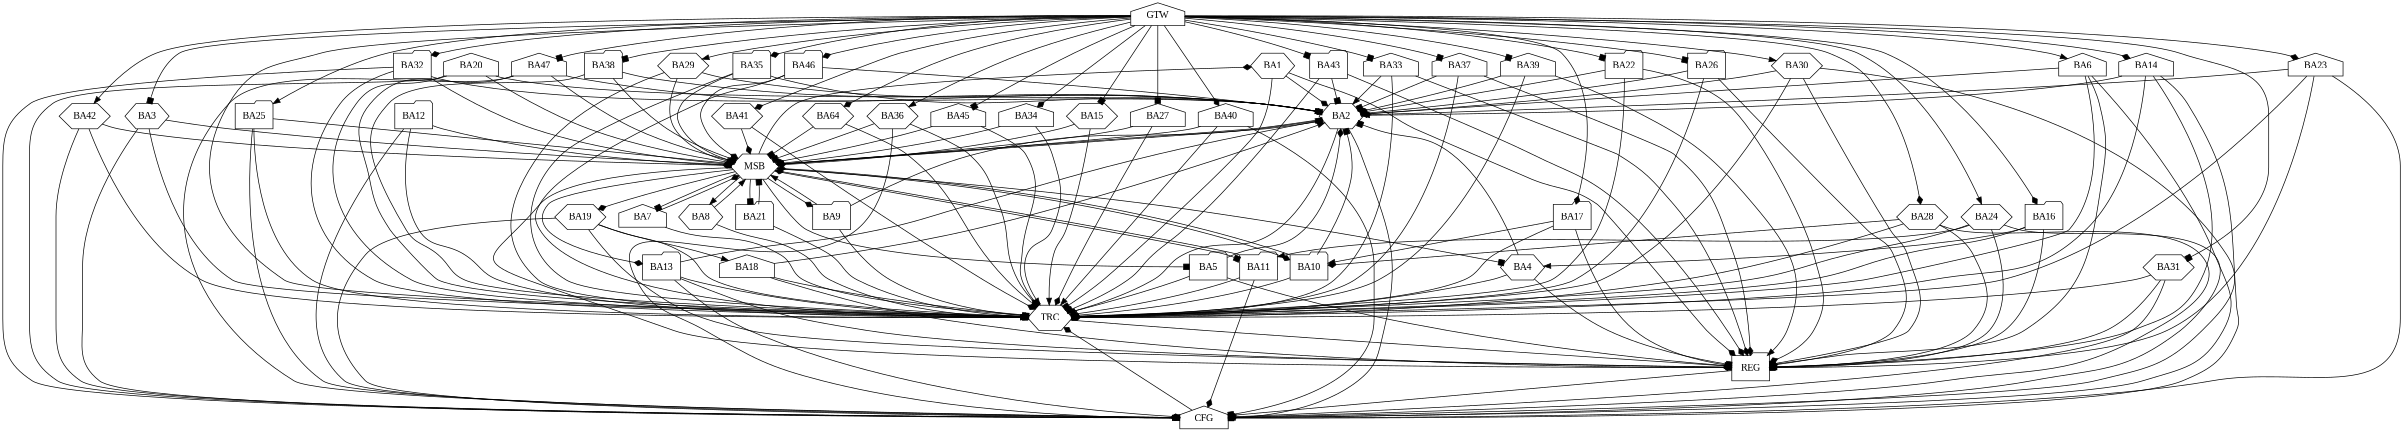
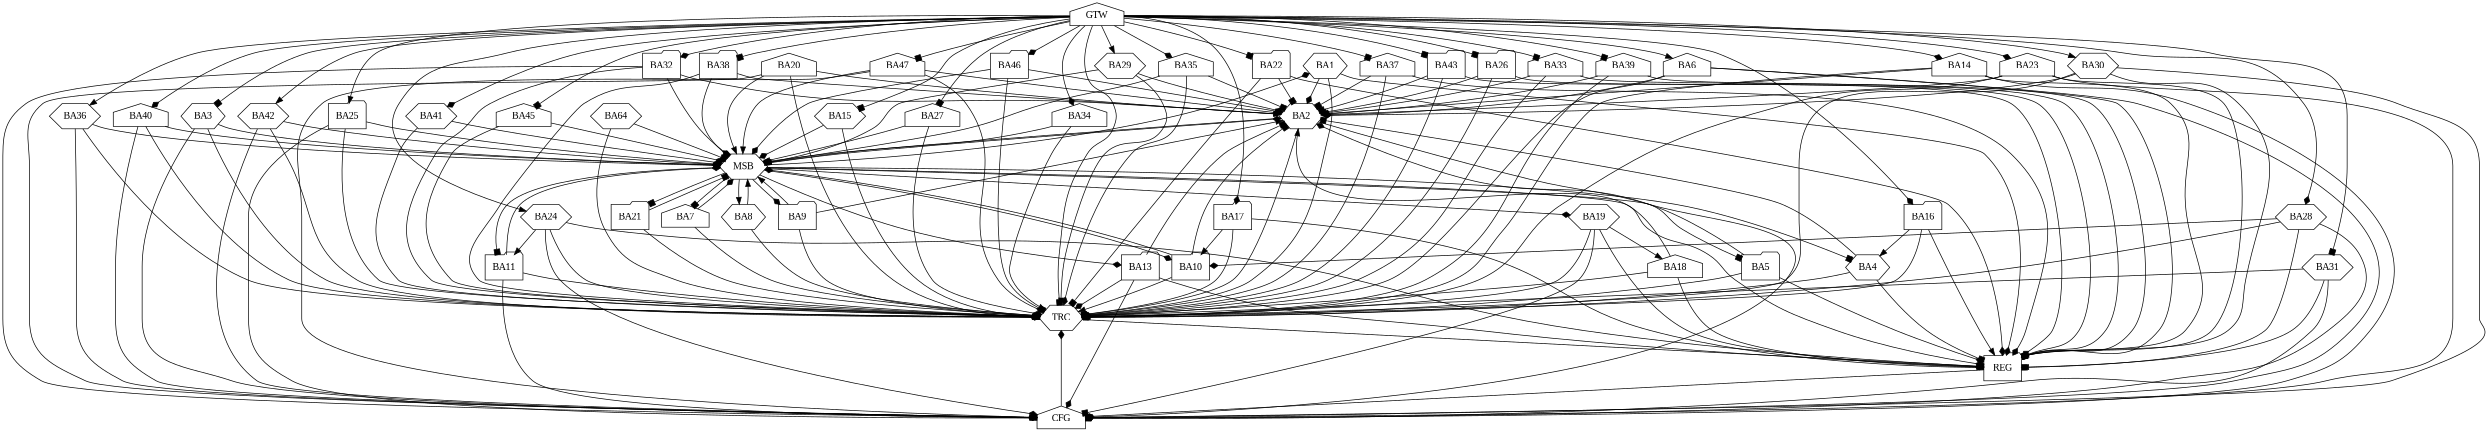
edge "GTW" -> "BA64": removed
node "BA35": shape folder -> house
node "BA12": removed
